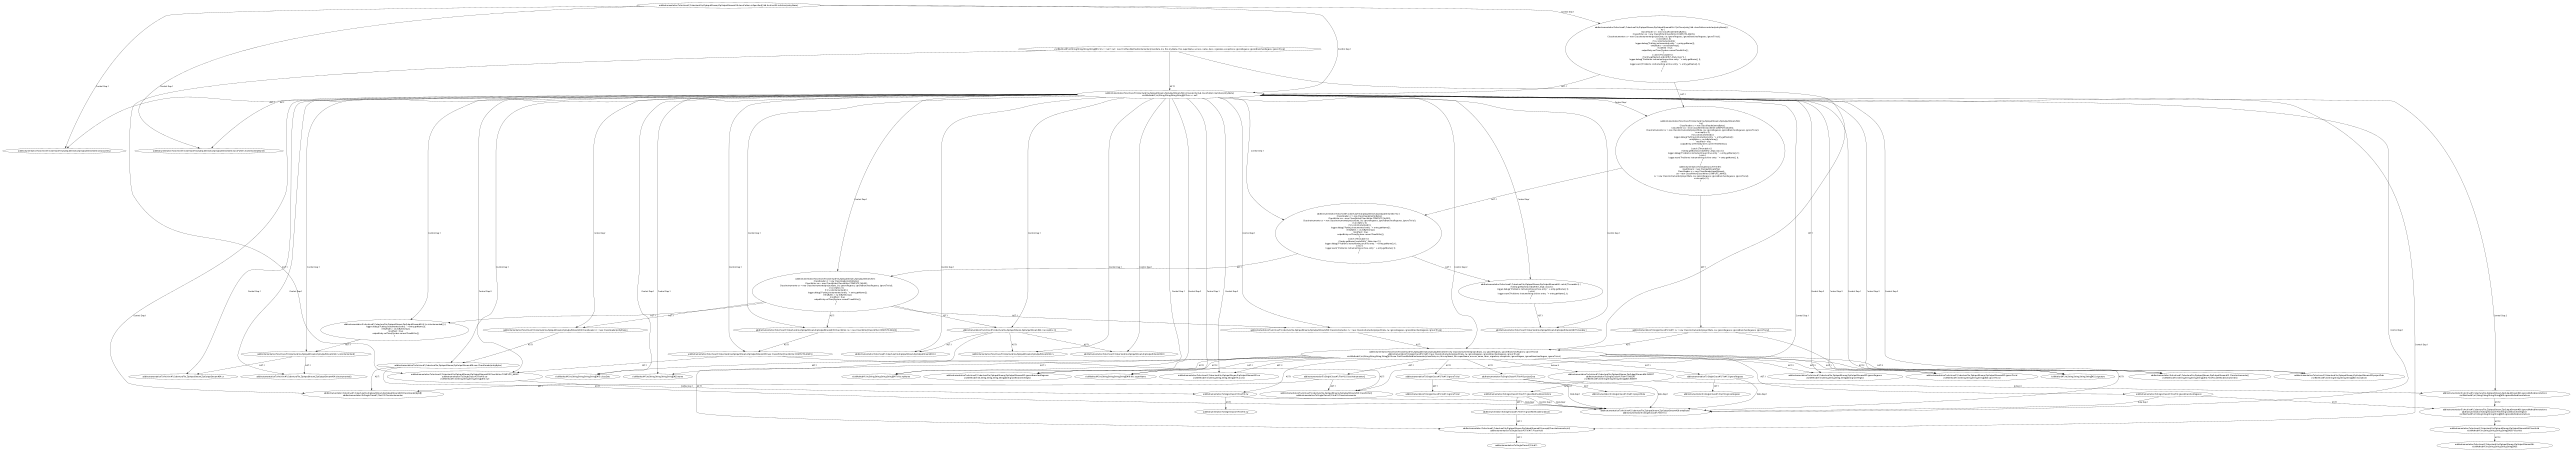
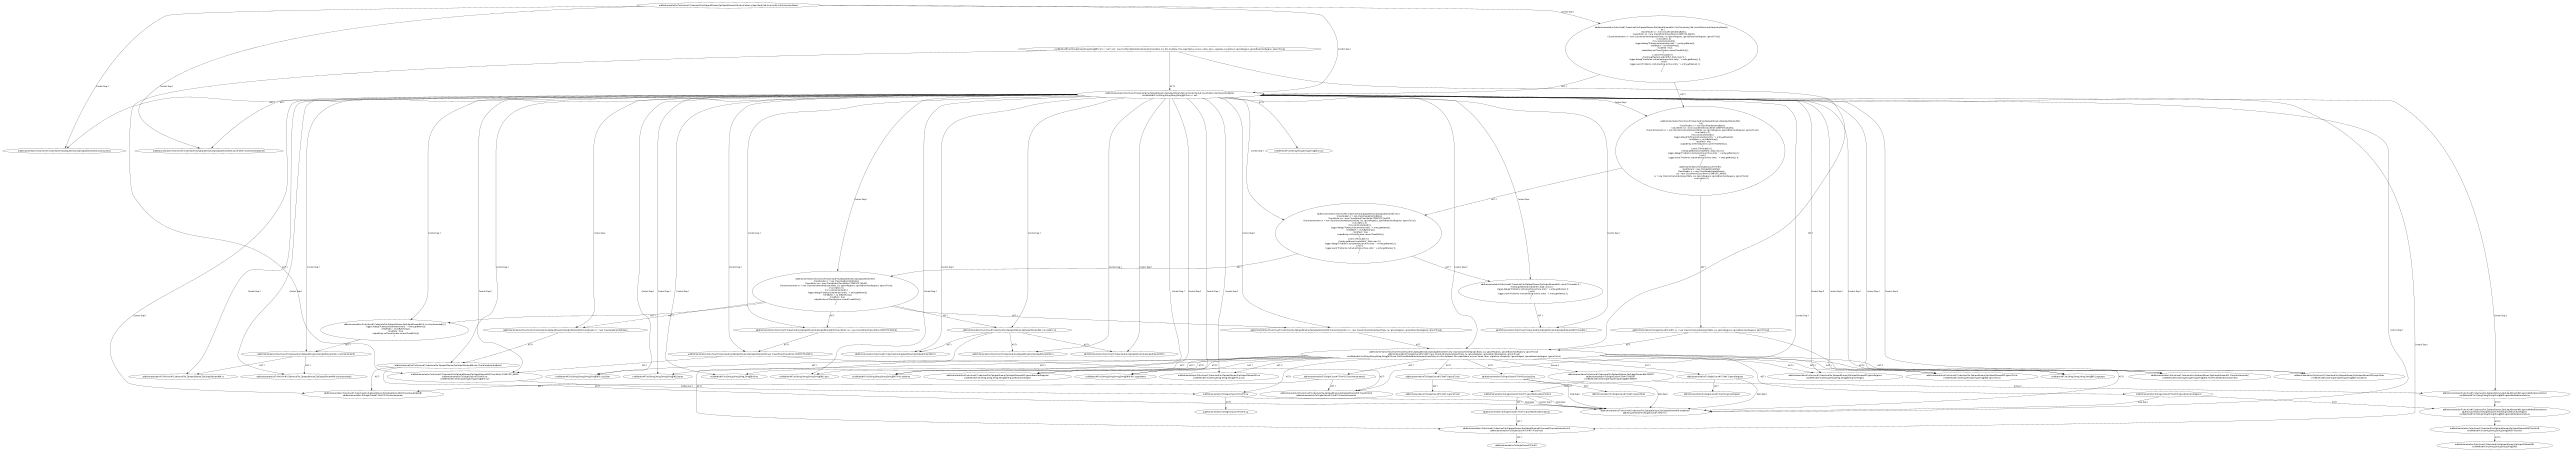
node "visitMethod#?,int,String,String,String,String[]#12:null": added
node "visitMethod#?,int,String,String,String,String[]#16:mv": added
node "visitMethod#?,int,String,String,String,String[]#21:desc": added
